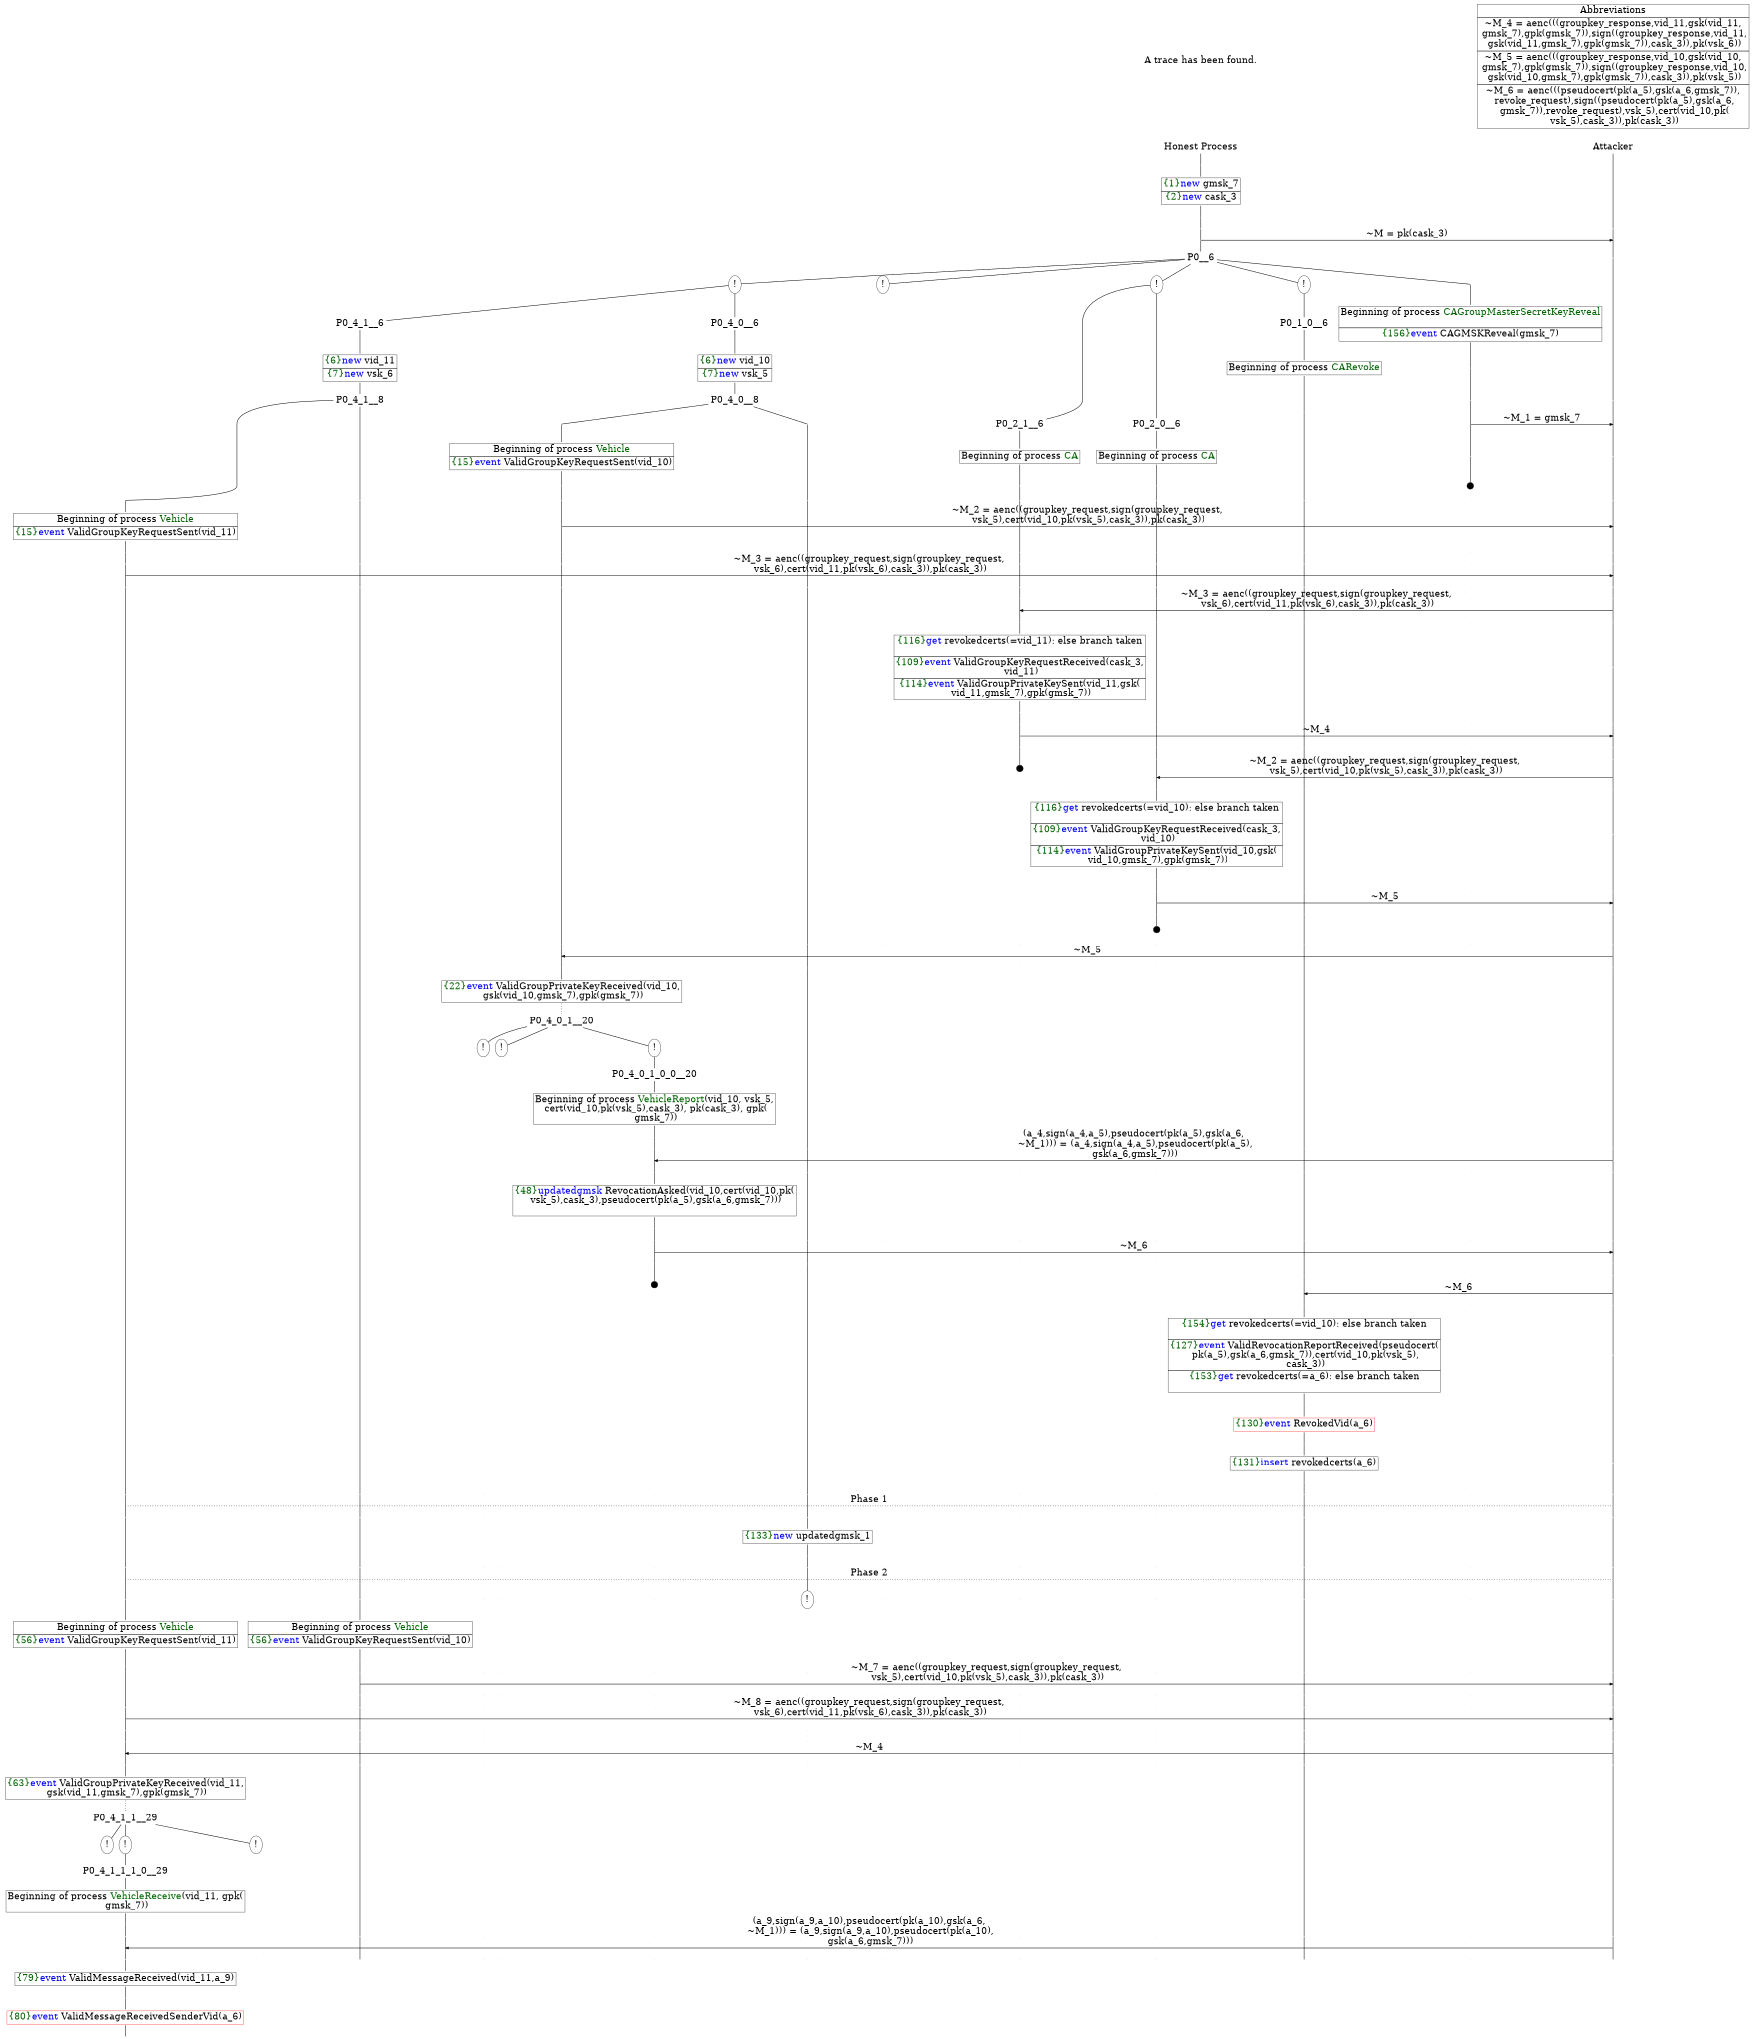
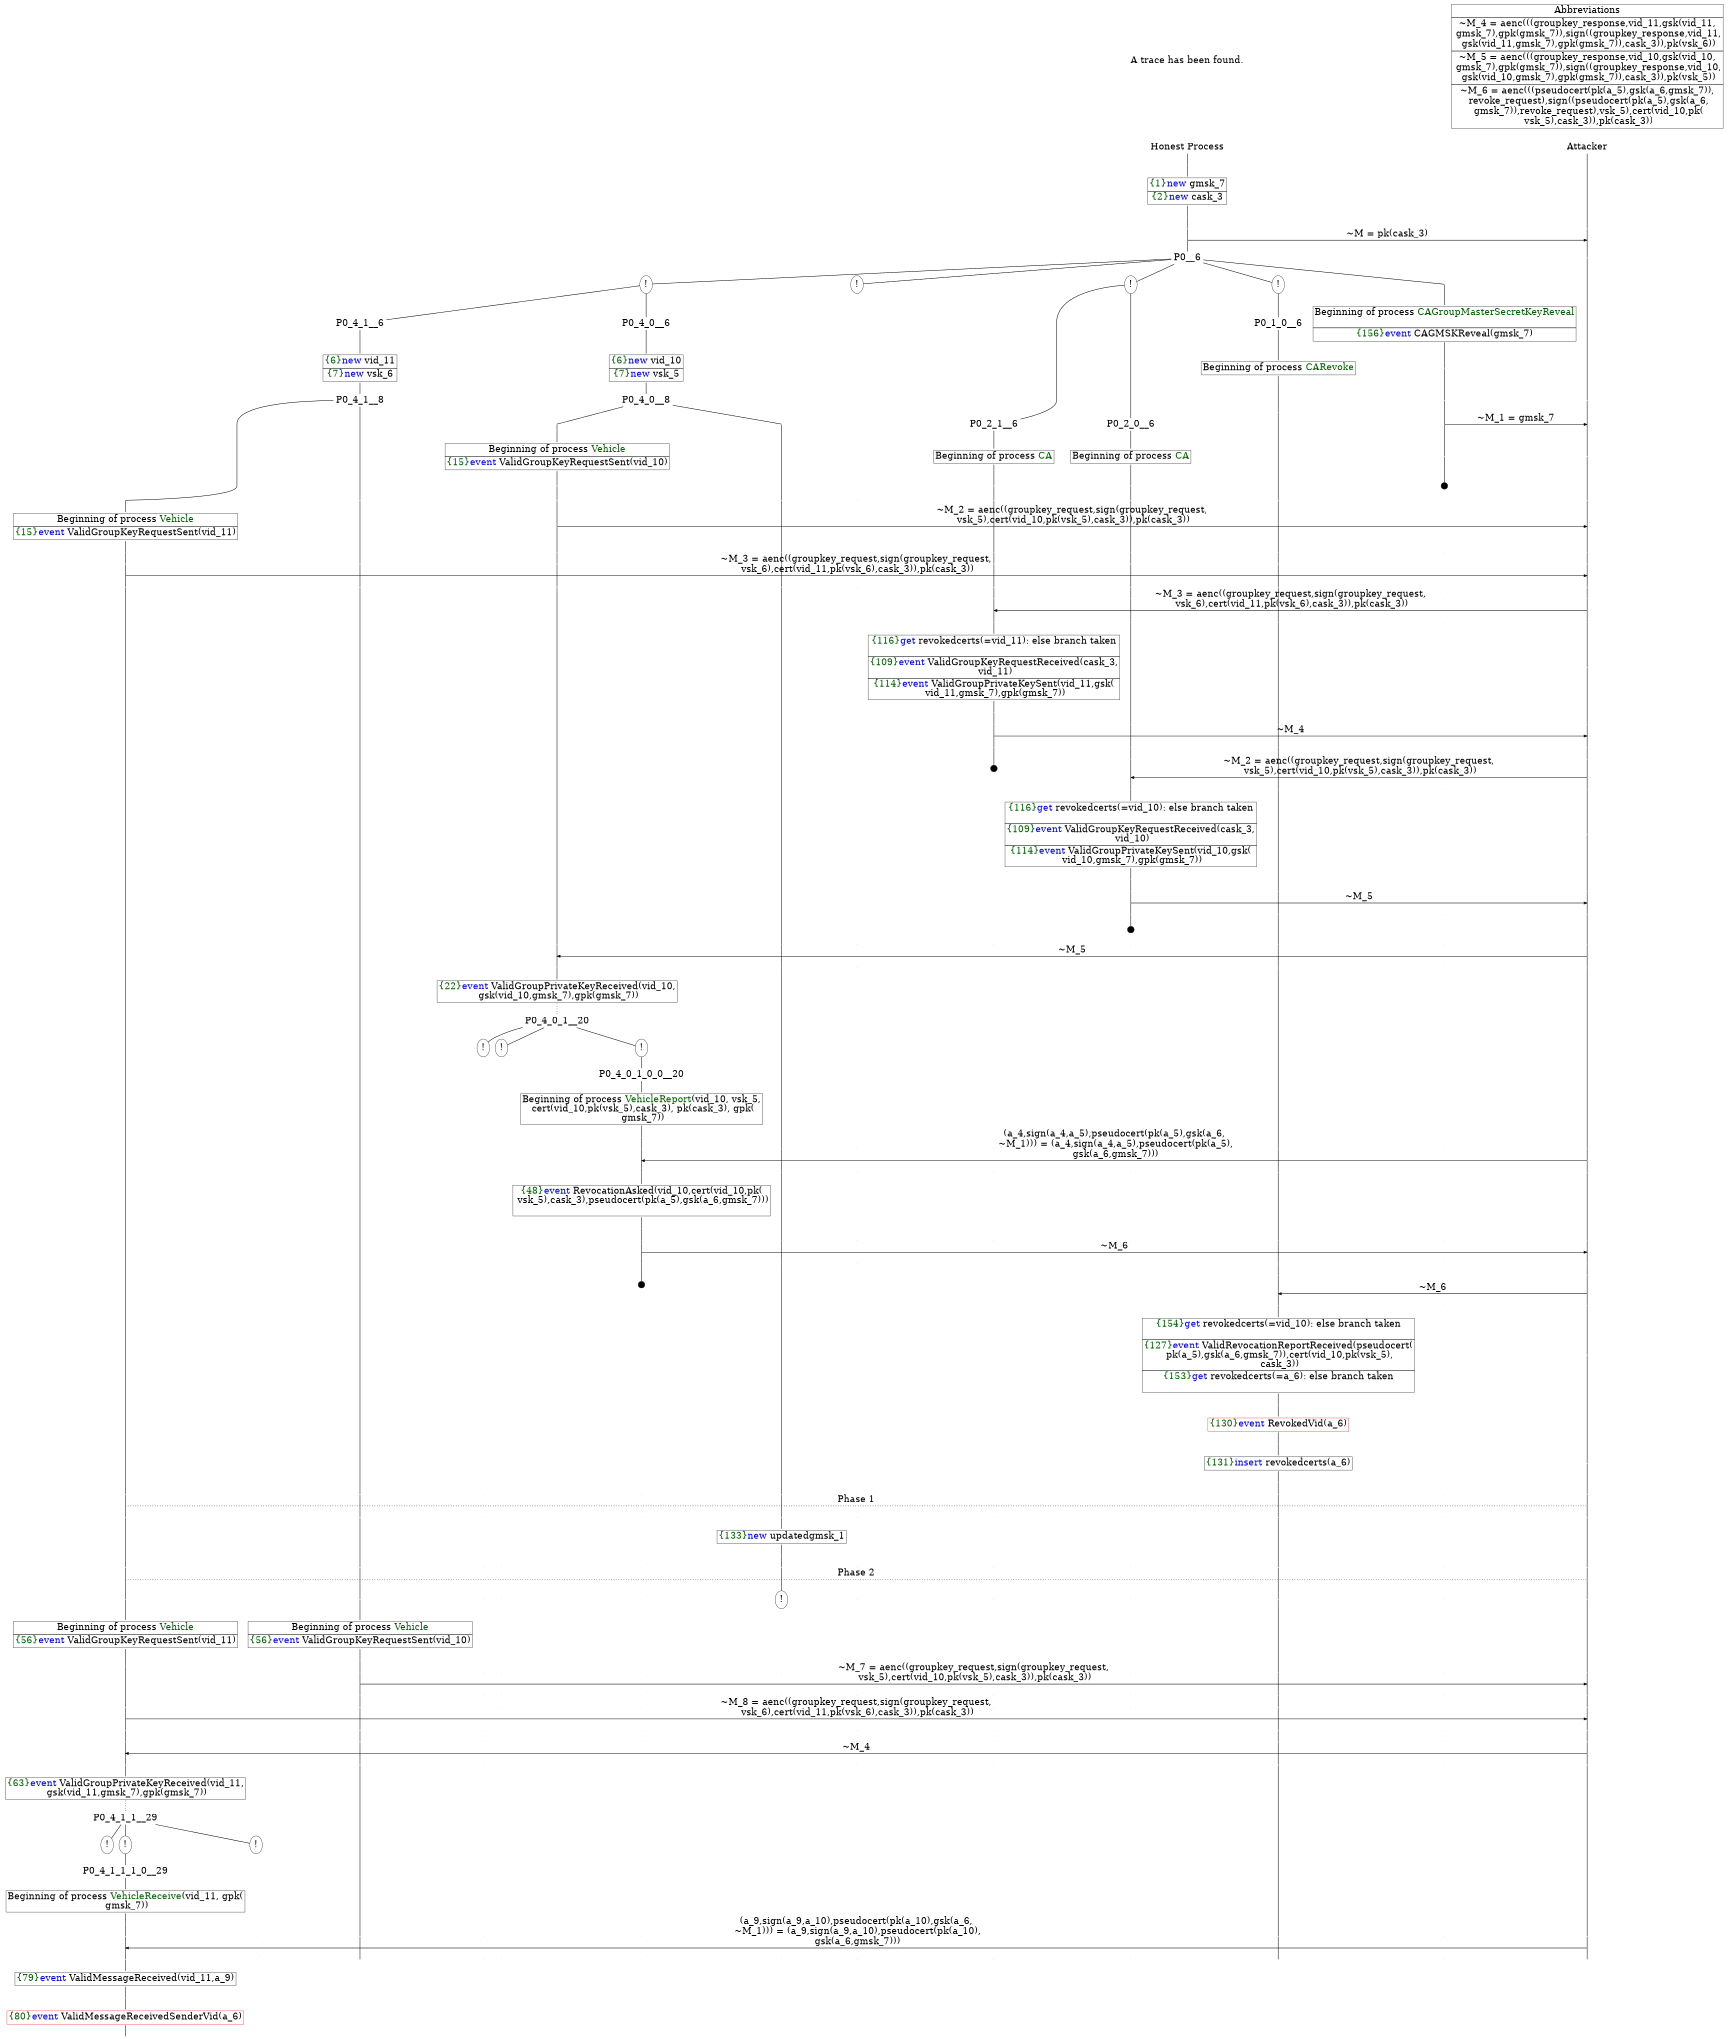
node "{48}": text "updatedgmsk" -> "event"
